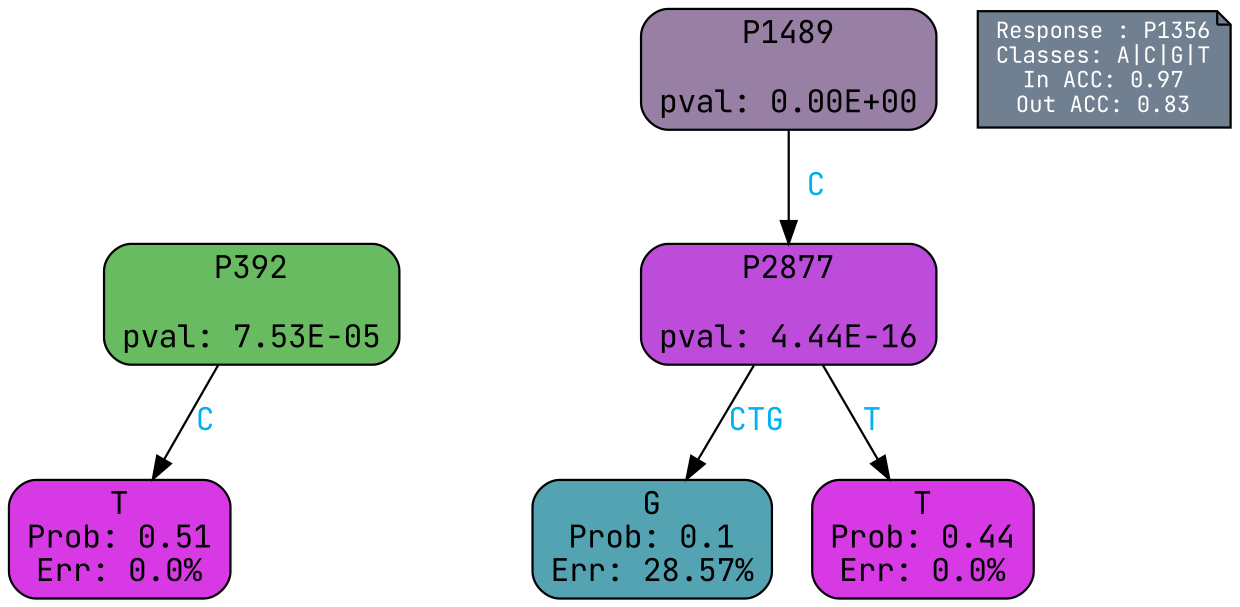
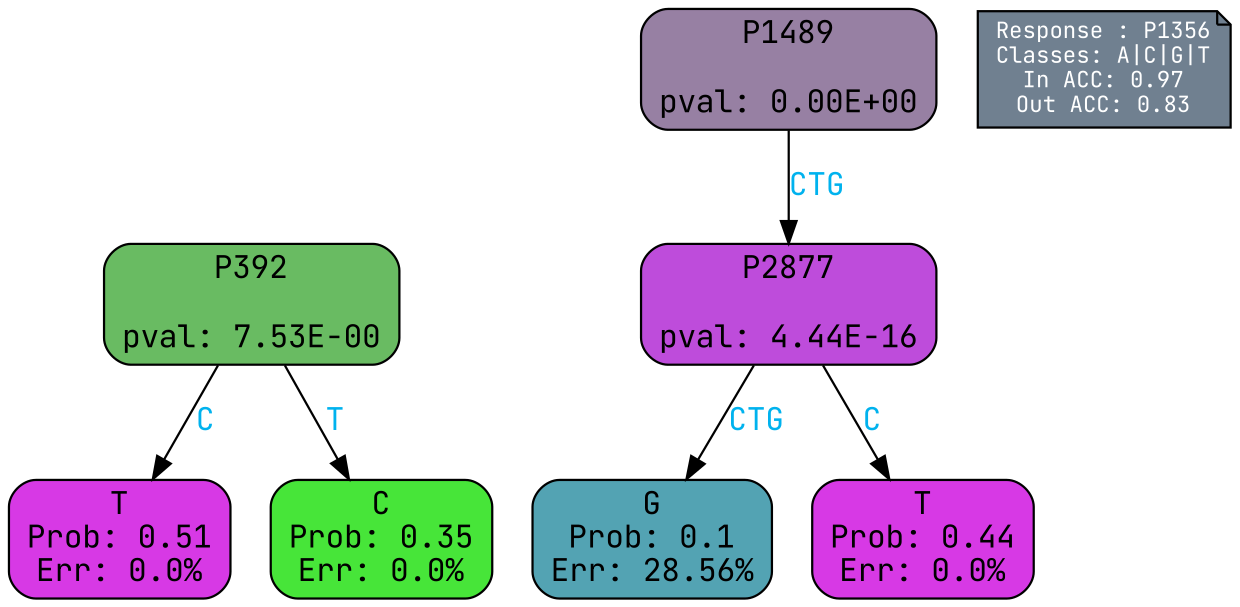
edge "P1489 pval: 0.00E+00" -> "P2877 pval: 4.44E-16": label "C" -> "CTG"
node "P392 pval: 7.53E-05": label "P392 pval: 7.53E-05" -> "P392 pval: 7.53E-00"
edge "P2877 pval: 4.44E-16" -> "T Prob: 0.44 Err: 0.0%": label "T" -> "C"
node "C Prob: 0.35 Err: 0.0%": added
node "G Prob: 0.1 Err: 28.57%": label "G Prob: 0.1 Err: 28.57%" -> "G Prob: 0.1 Err: 28.56%"
